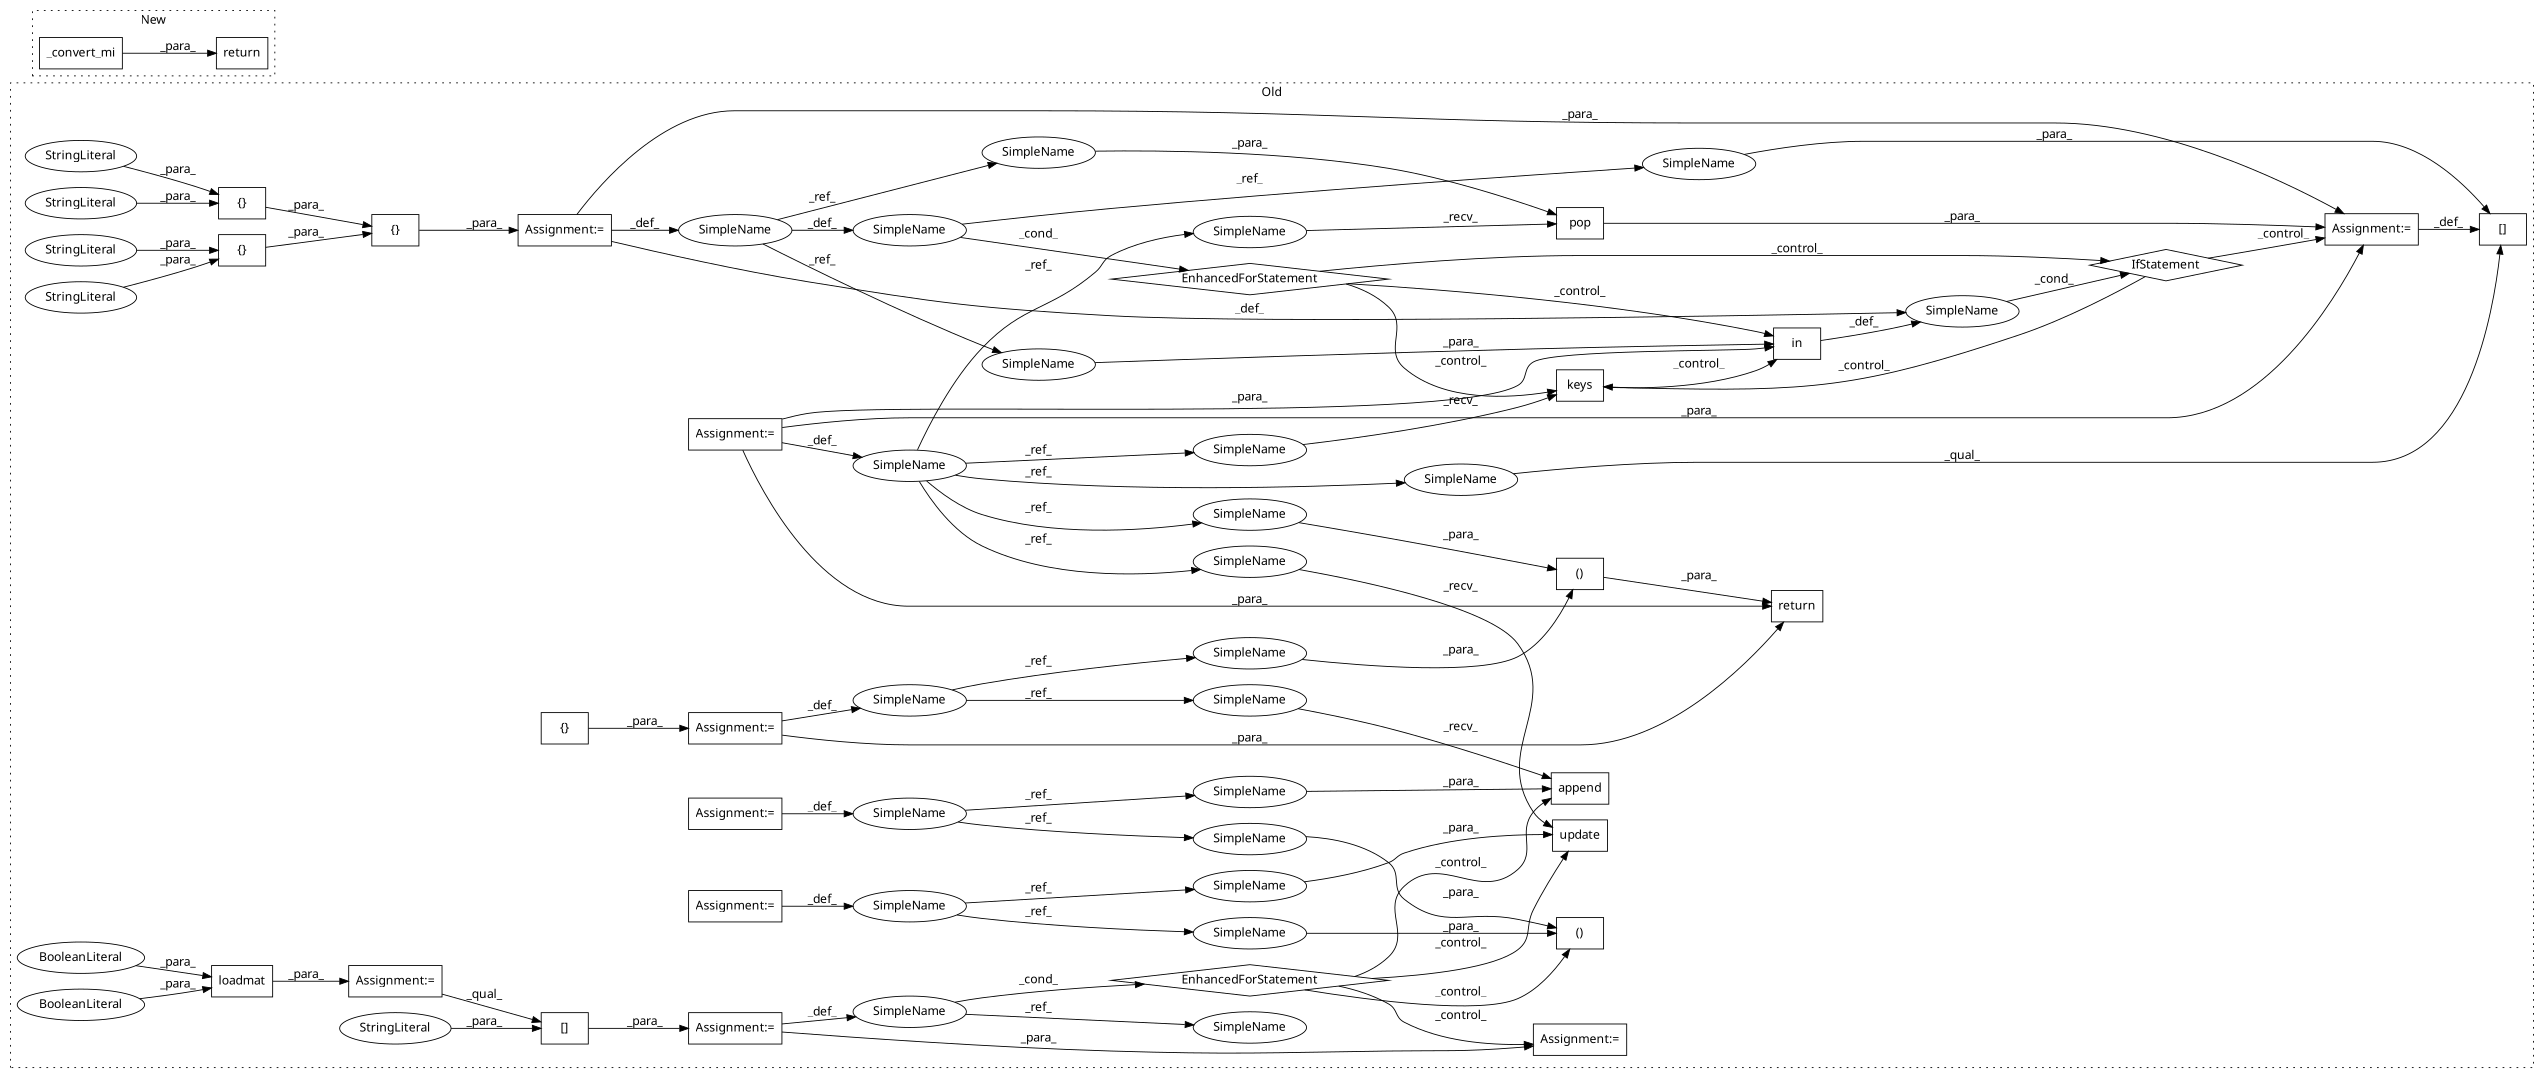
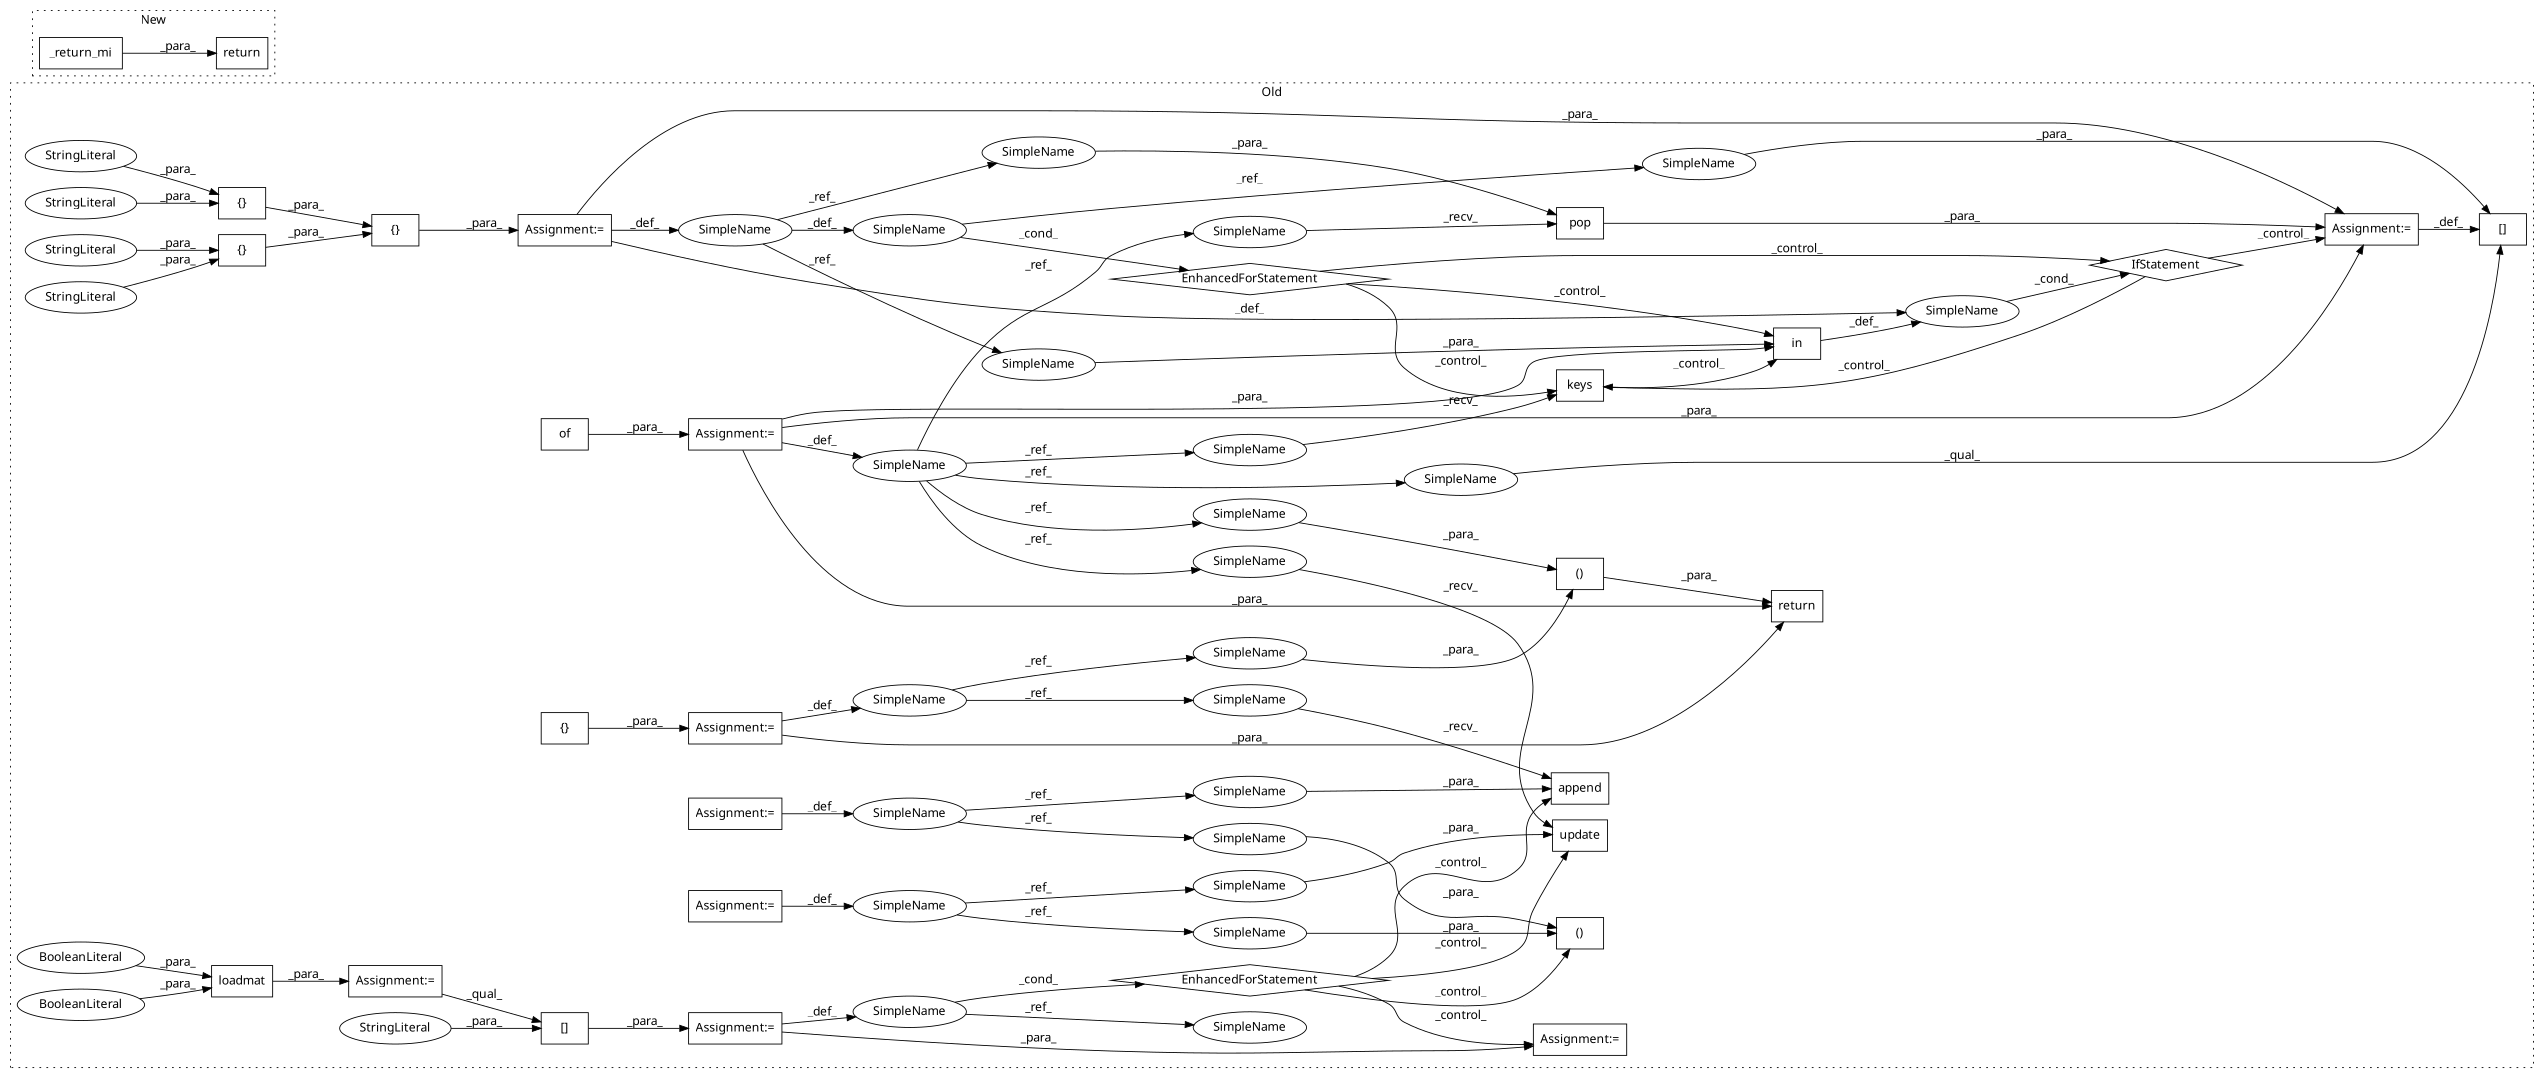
node "_convert_mi": label "_convert_mi" -> "_return_mi"
node "of": added
